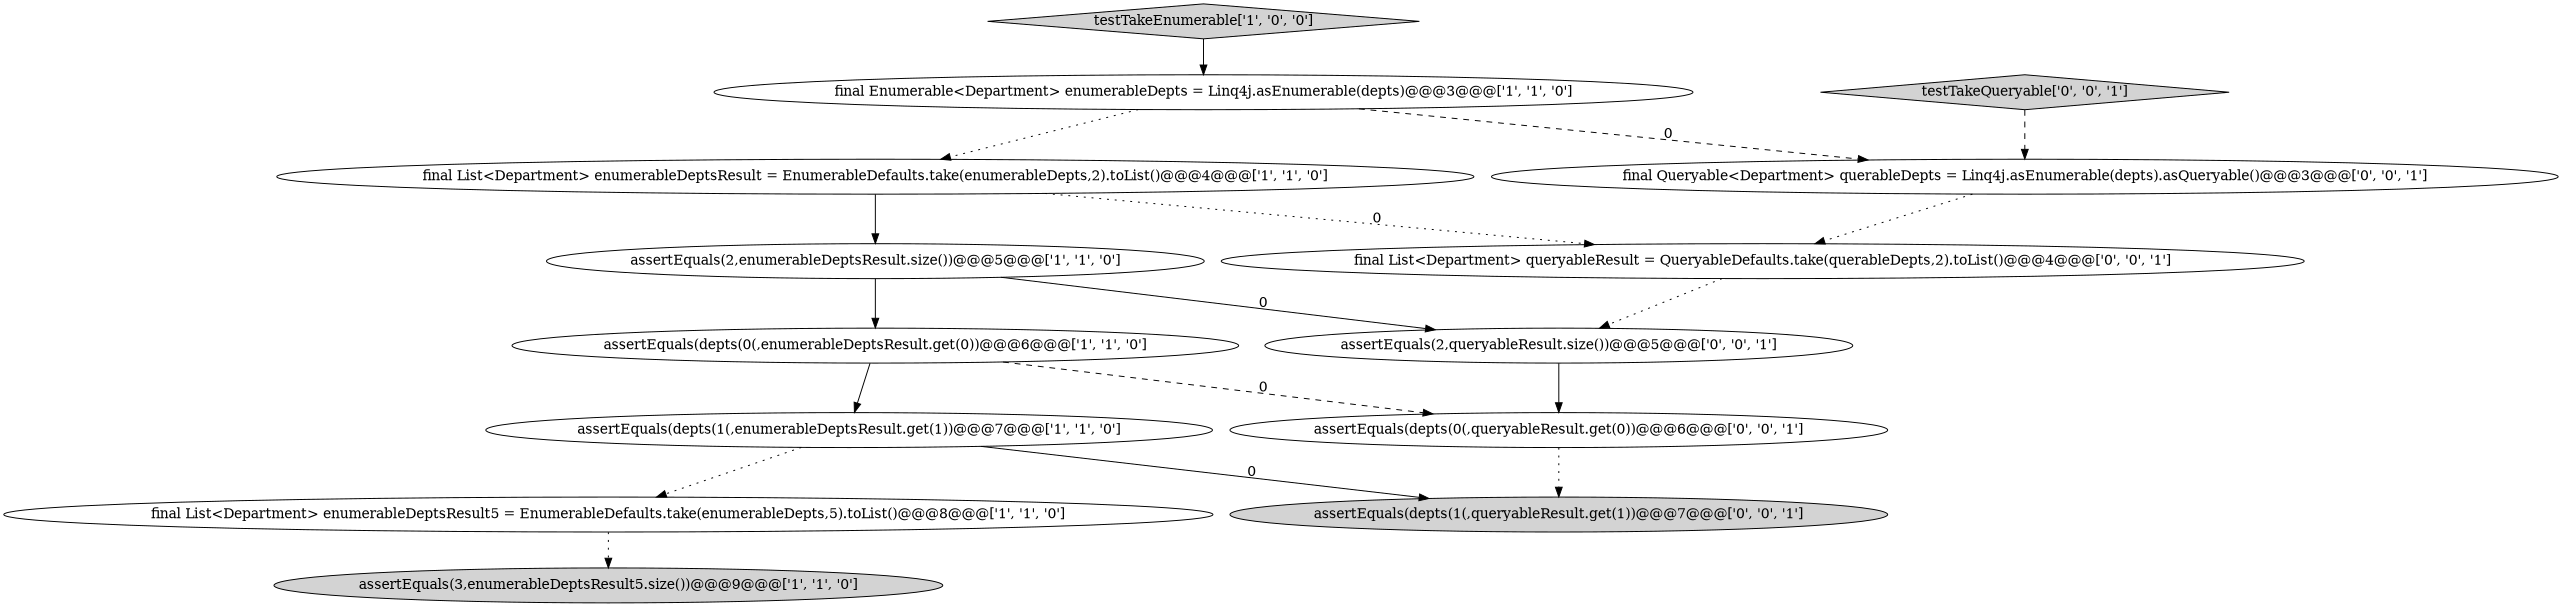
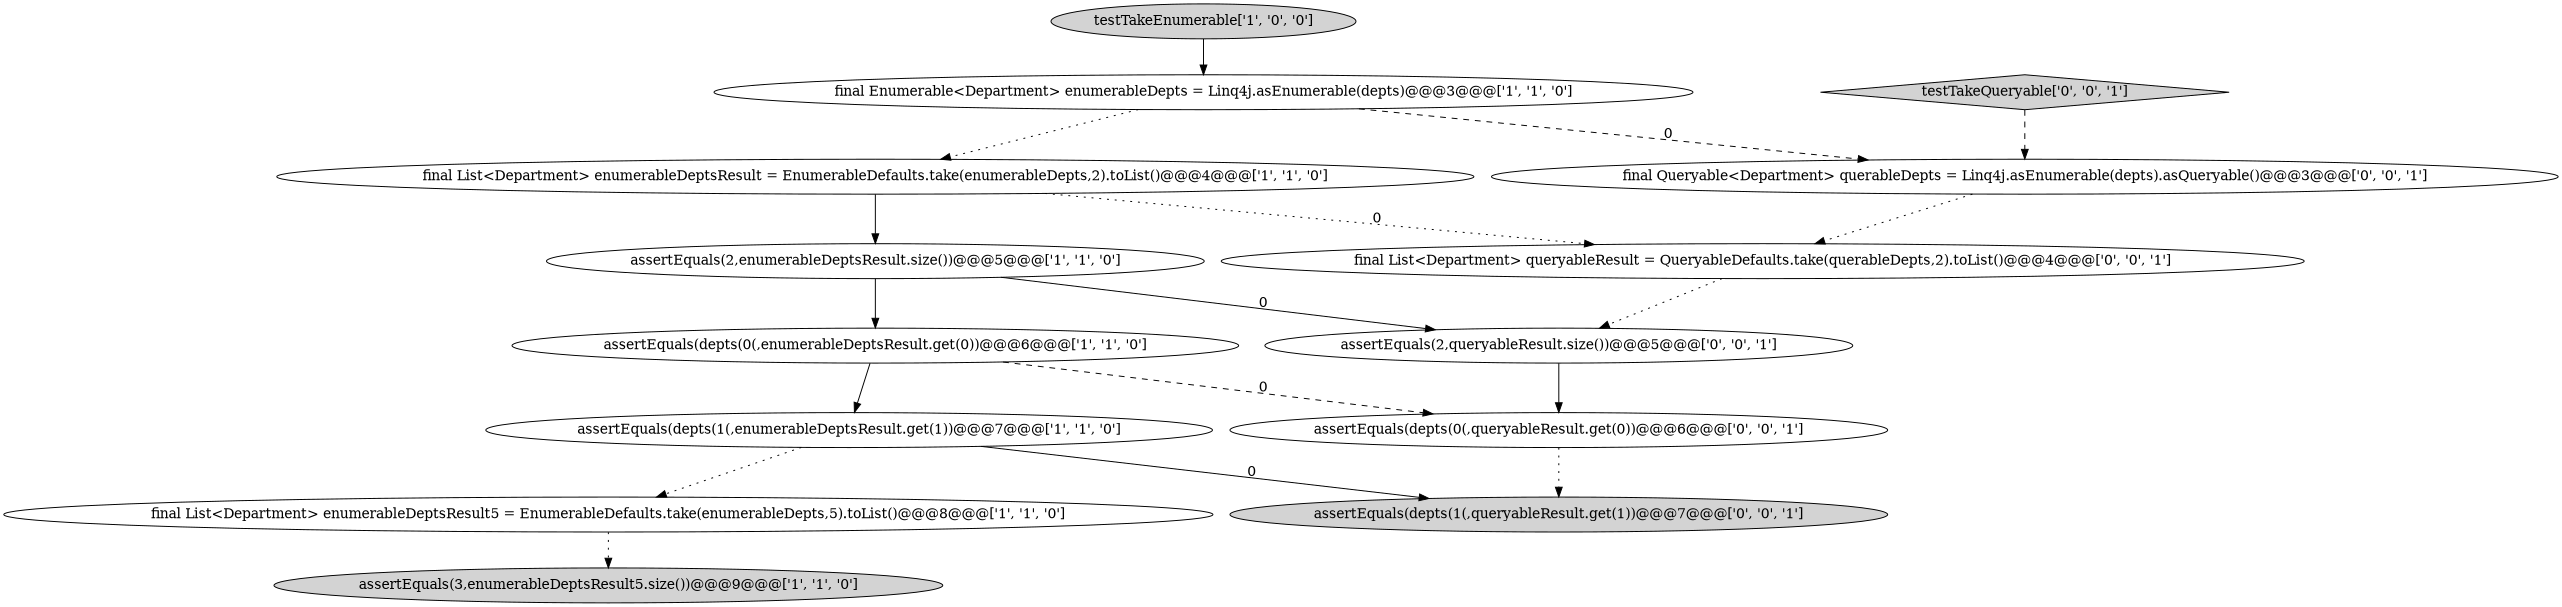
node "testTakeEnumerable['1', '0', '0']": shape diamond -> ellipse
